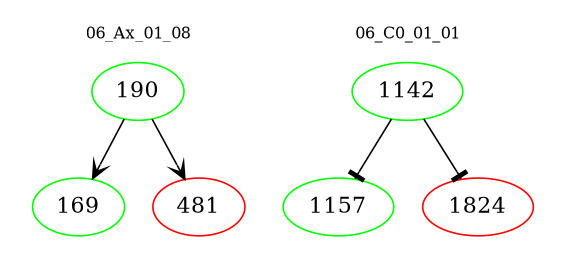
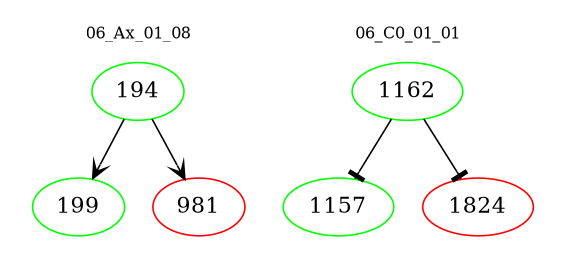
node "190": label "190" -> "194"
node "1142": label "1142" -> "1162"
node "169": label "169" -> "199"
node "481": label "481" -> "981"
